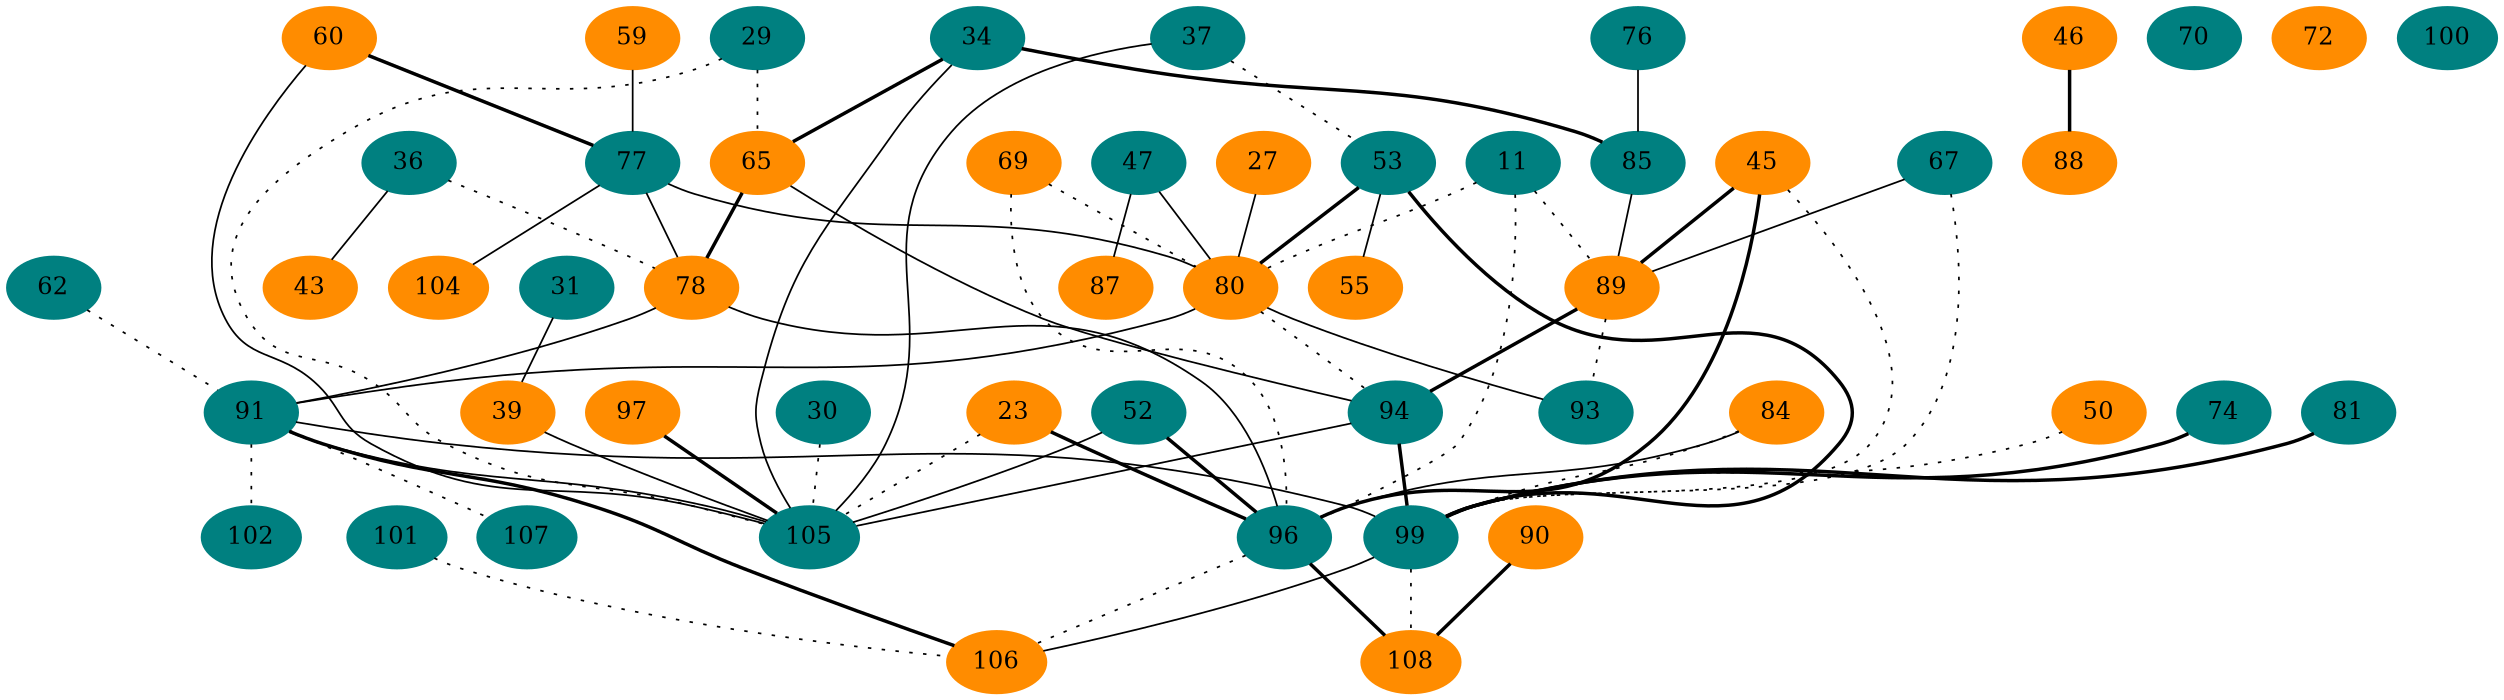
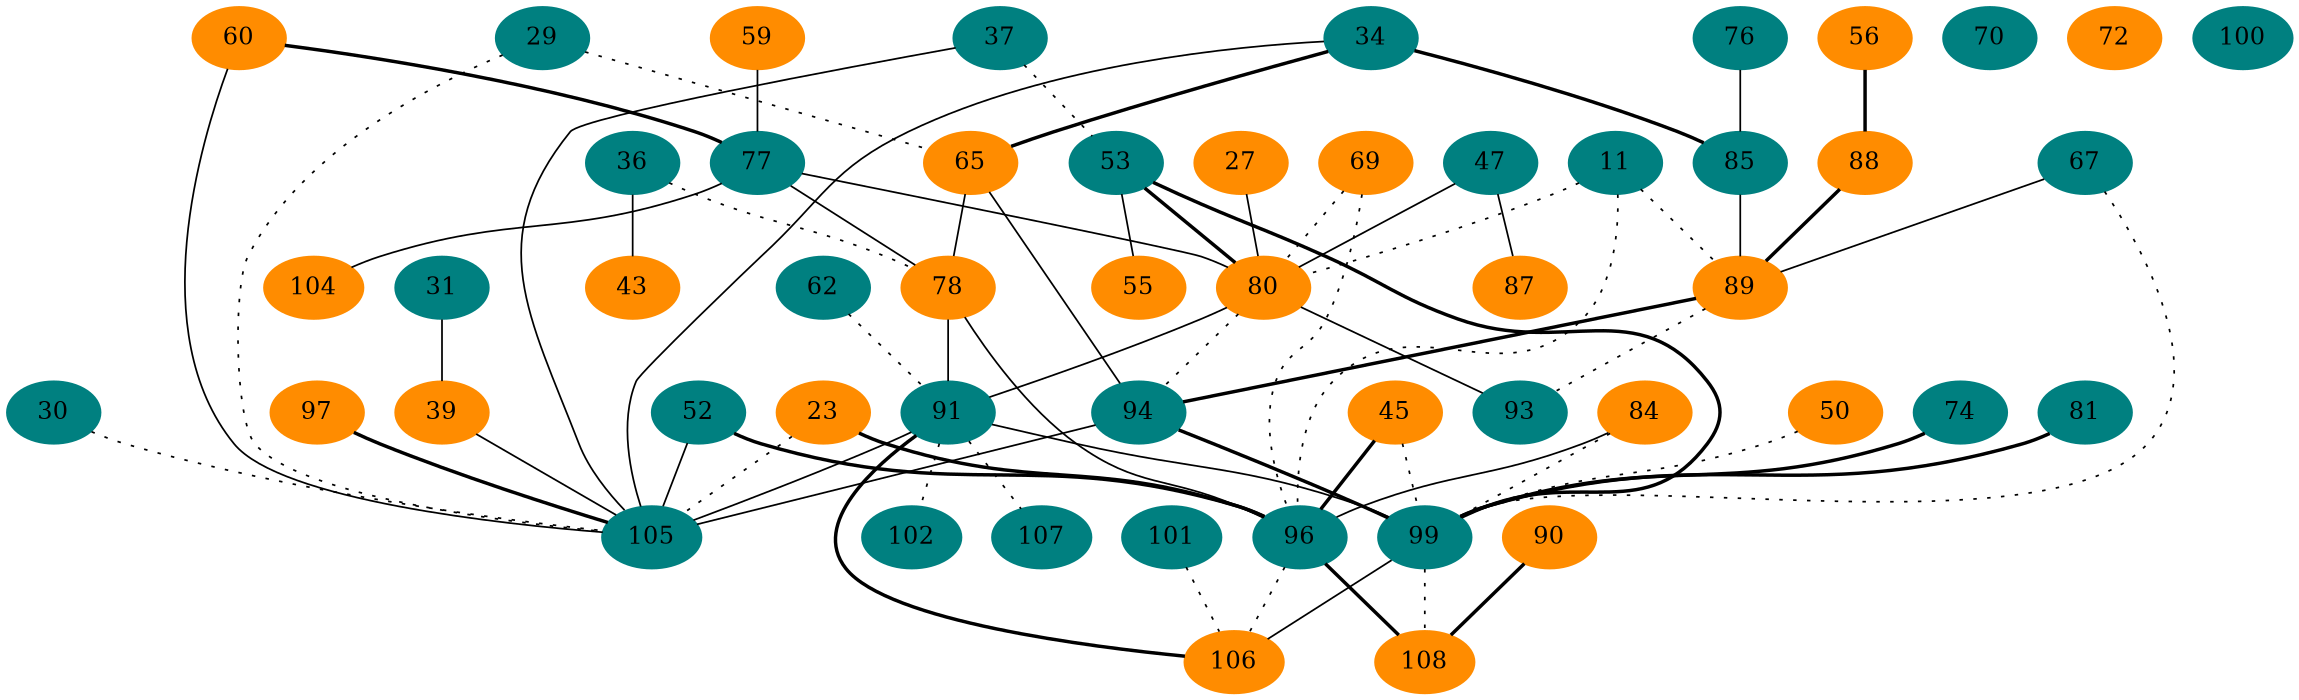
node "46": label "46" -> "56"
edge "65" -- "78": style bold -> solid
edge "45" -- "89": now "88" -- "89"
